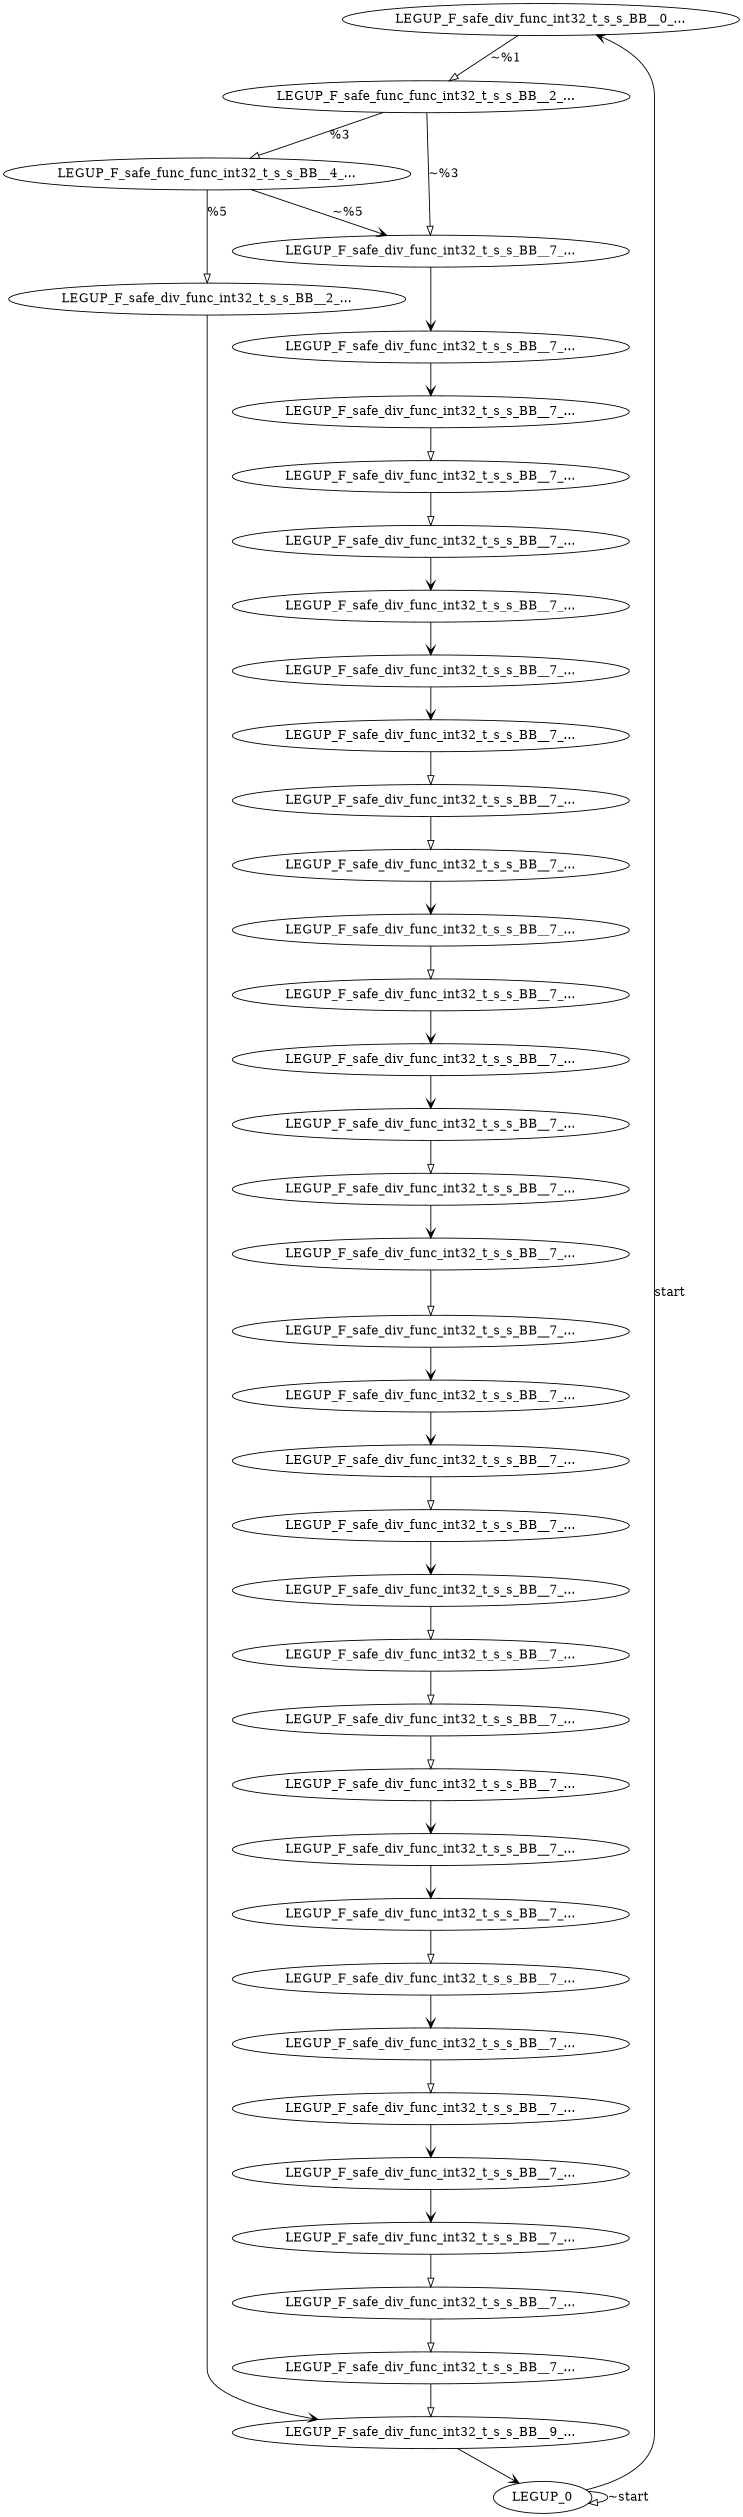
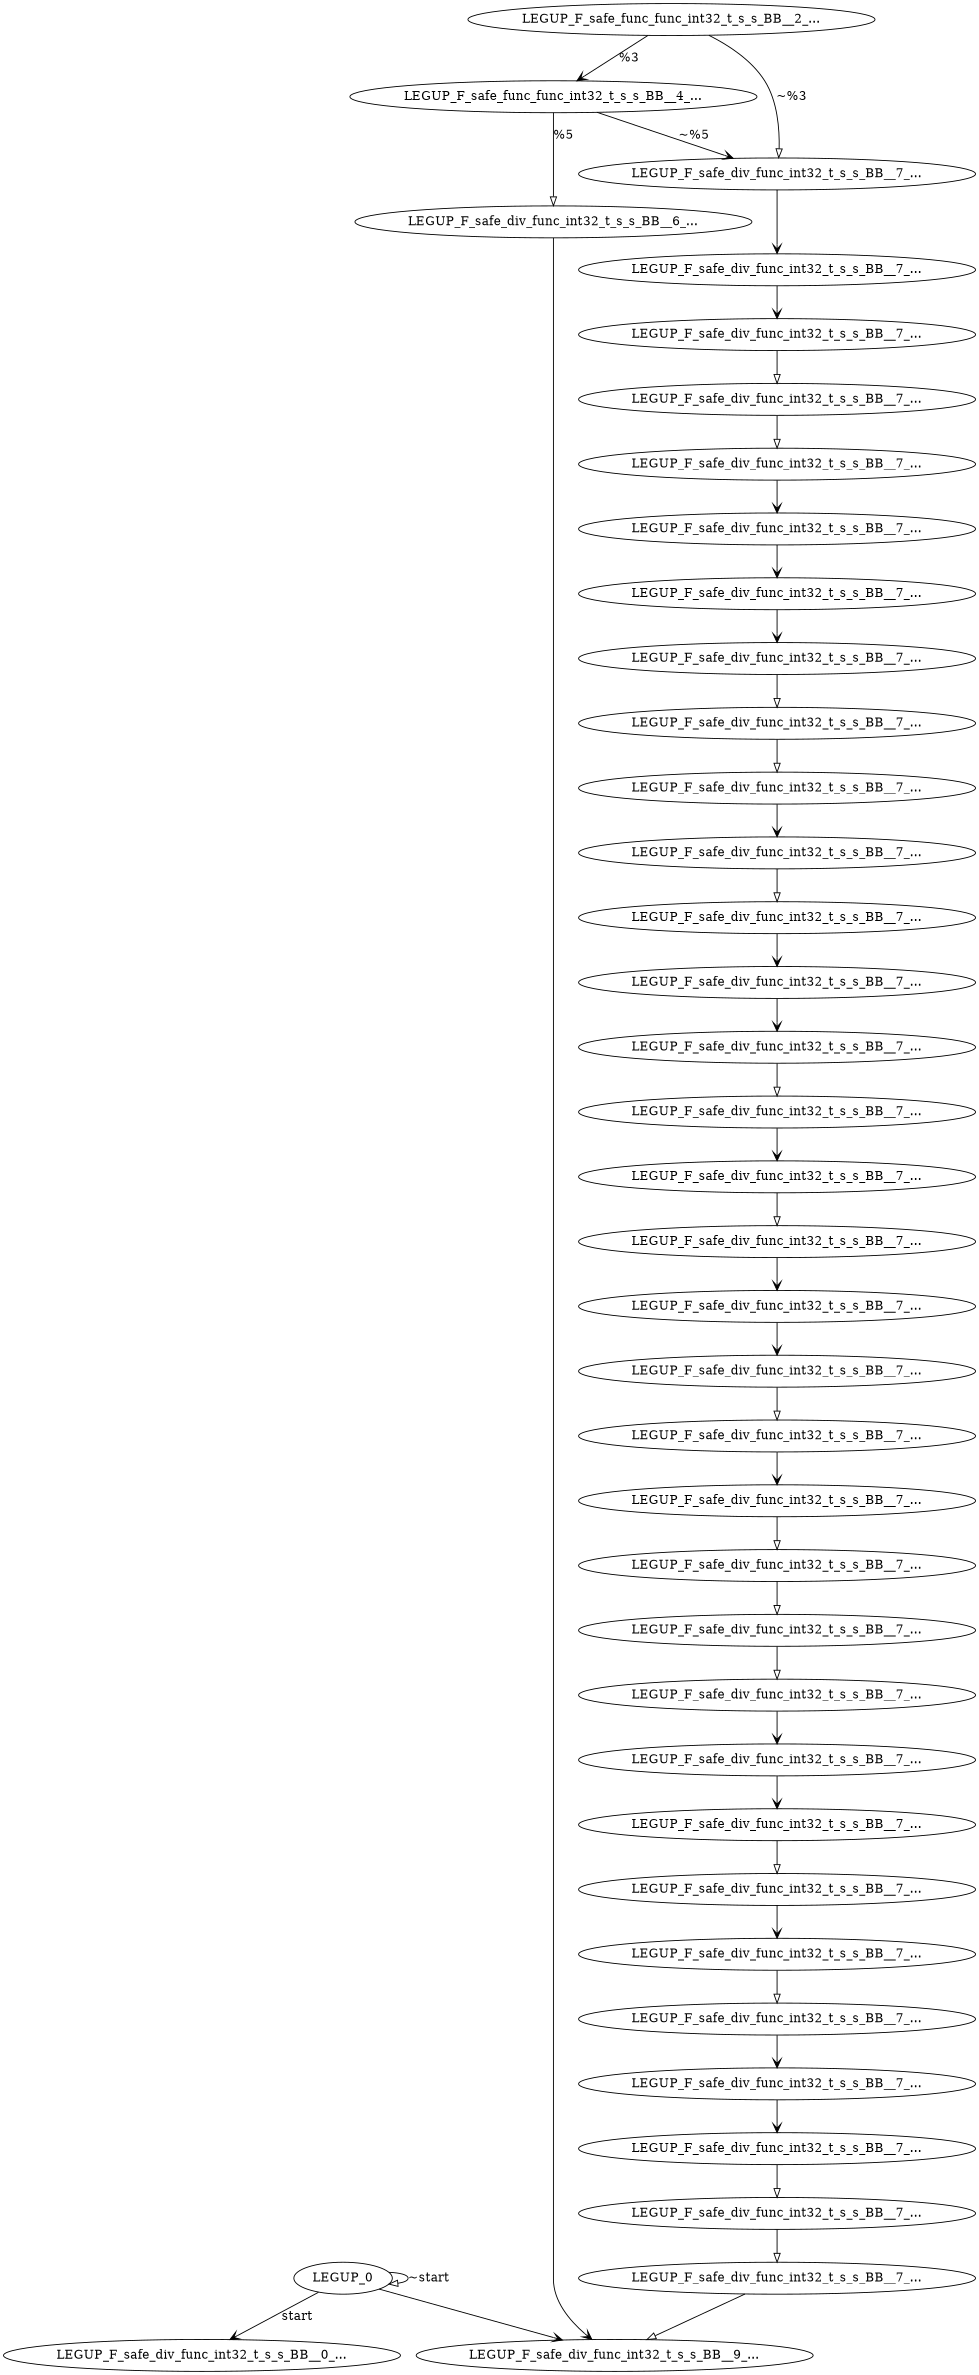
edge "LEGUP_F_safe_div_func_int32_t_s_s_BB__0_..." -> "LEGUP_F_safe_func_func_int32_t_s_s_BB__2_...": removed, label "~%1"
edge "LEGUP_F_safe_func_func_int32_t_s_s_BB__2_..." -> "LEGUP_F_safe_func_func_int32_t_s_s_BB__4_...": arrowhead onormal -> vee
node "LEGUP_F_safe_div_func_int32_t_s_s_BB__2_...": label "LEGUP_F_safe_div_func_int32_t_s_s_BB__2_..." -> "LEGUP_F_safe_div_func_int32_t_s_s_BB__6_..."
edge "LEGUP_F_safe_div_func_int32_t_s_s_BB__9_..." -> "LEGUP_0": reversed
